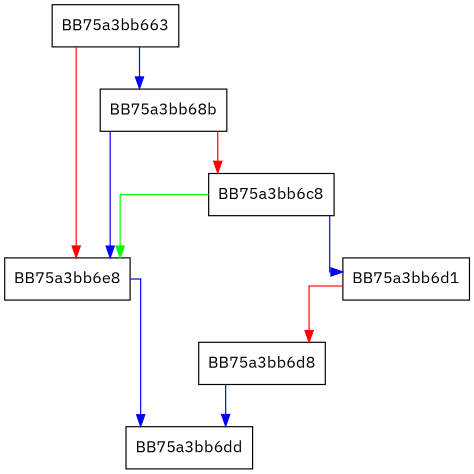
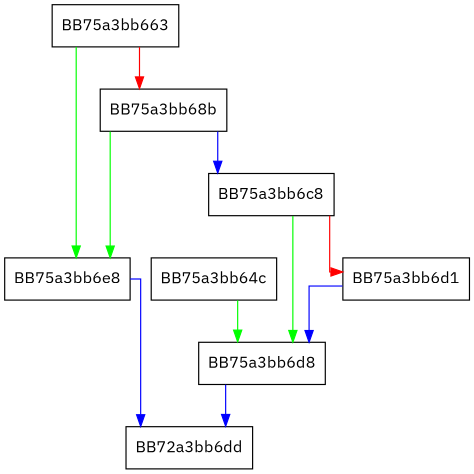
edge "BB75a3bb663" -> "BB75a3bb68b": color blue -> red
edge "BB75a3bb663" -> "BB75a3bb6e8": color red -> green
edge "BB75a3bb68b" -> "BB75a3bb6c8": color red -> blue
edge "BB75a3bb68b" -> "BB75a3bb6e8": color blue -> green
edge "BB75a3bb6c8" -> "BB75a3bb6e8": now "BB75a3bb6c8" -> "BB75a3bb6d8"
edge "BB75a3bb6c8" -> "BB75a3bb6d1": color blue -> red
node "BB75a3bb64c": added
edge "BB75a3bb6d1" -> "BB75a3bb6d8": color red -> blue
node "BB75a3bb6dd": label "BB75a3bb6dd" -> "BB72a3bb6dd"
